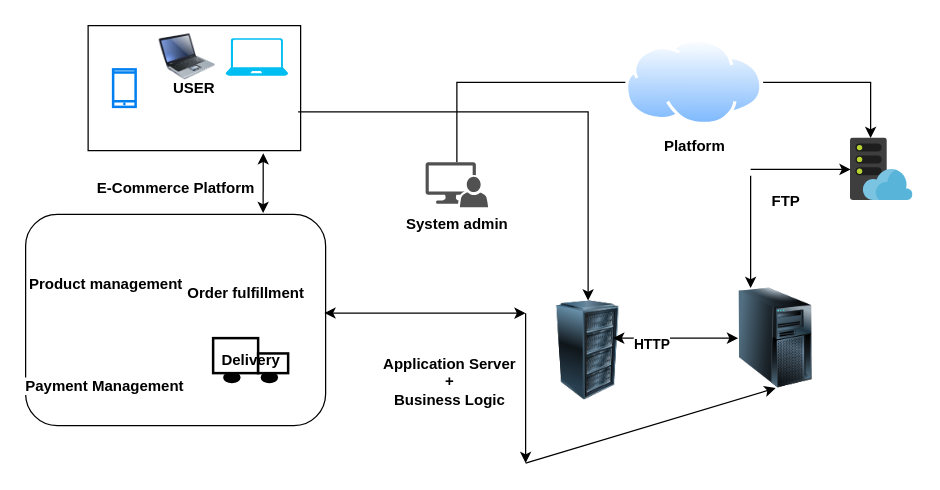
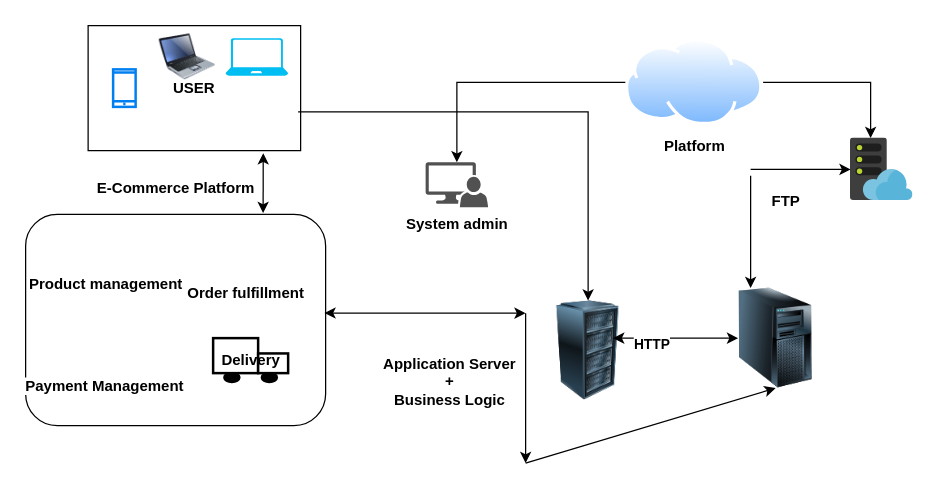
edge "Platform" -- "System admin": arrowhead none -> classic
